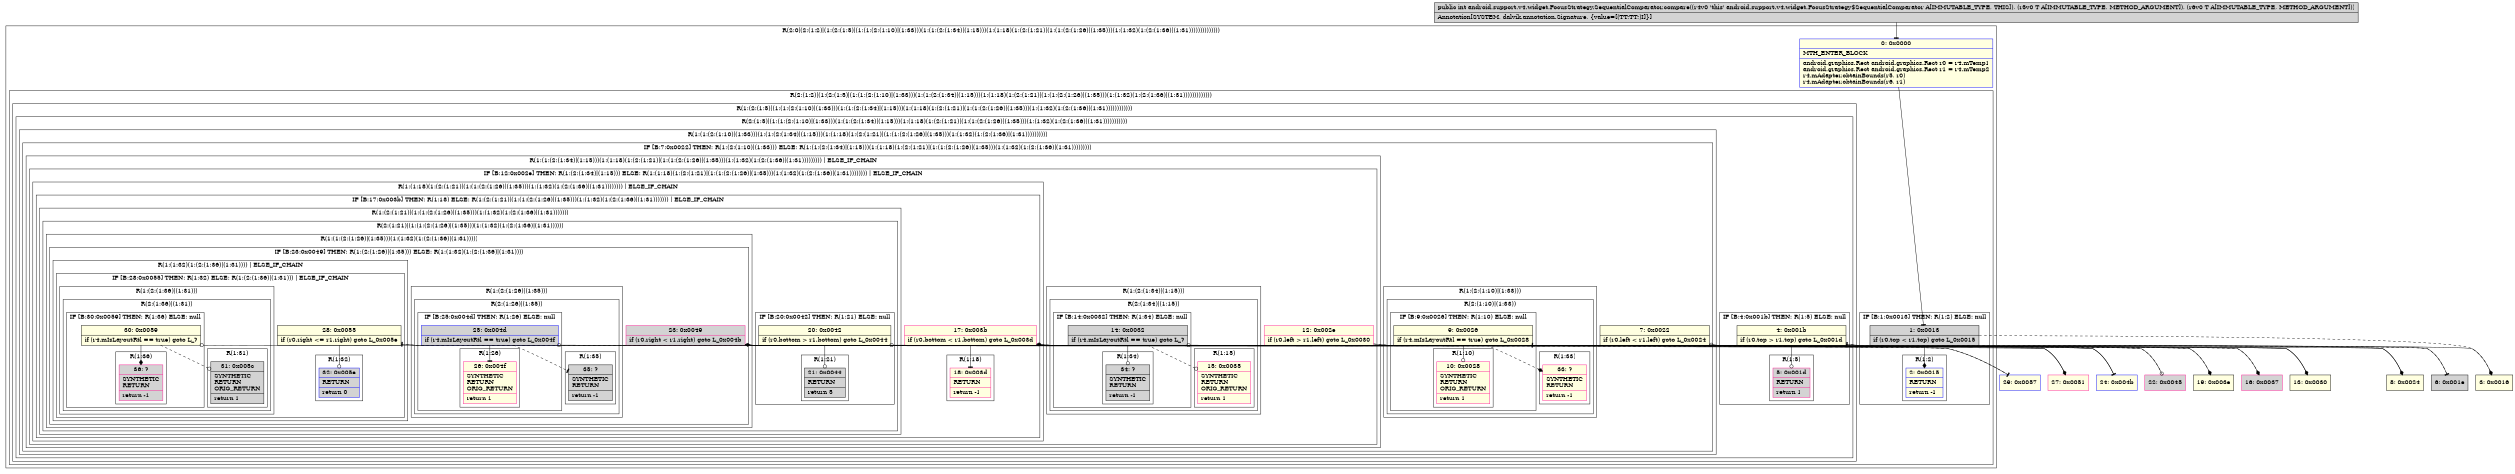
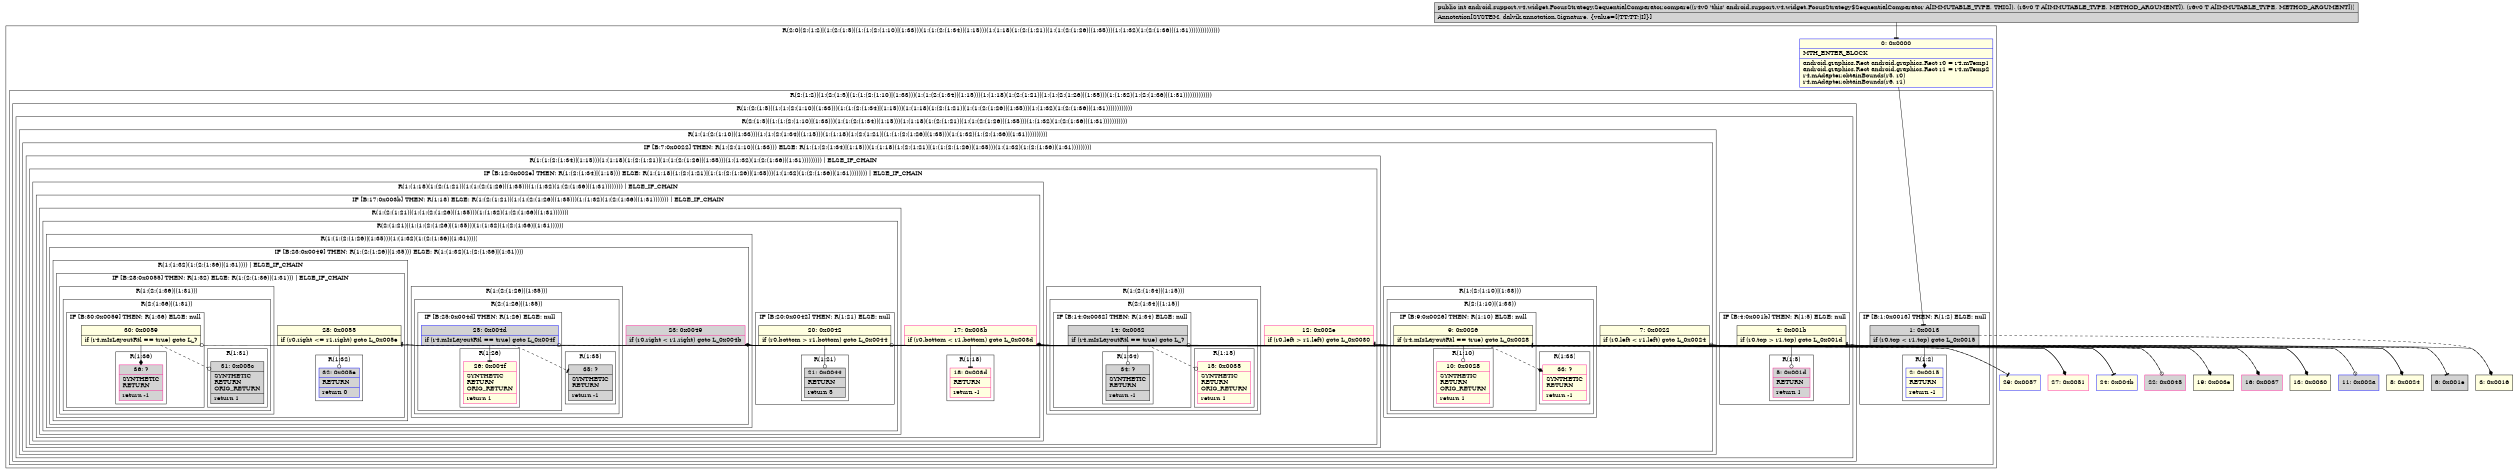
node "11: 0x002a": added
